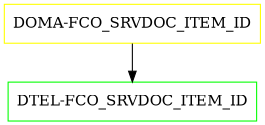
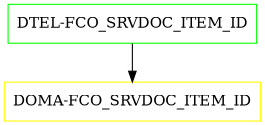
edge "DOMA-FCO_SRVDOC_ITEM_ID" -> "DTEL-FCO_SRVDOC_ITEM_ID": reversed
